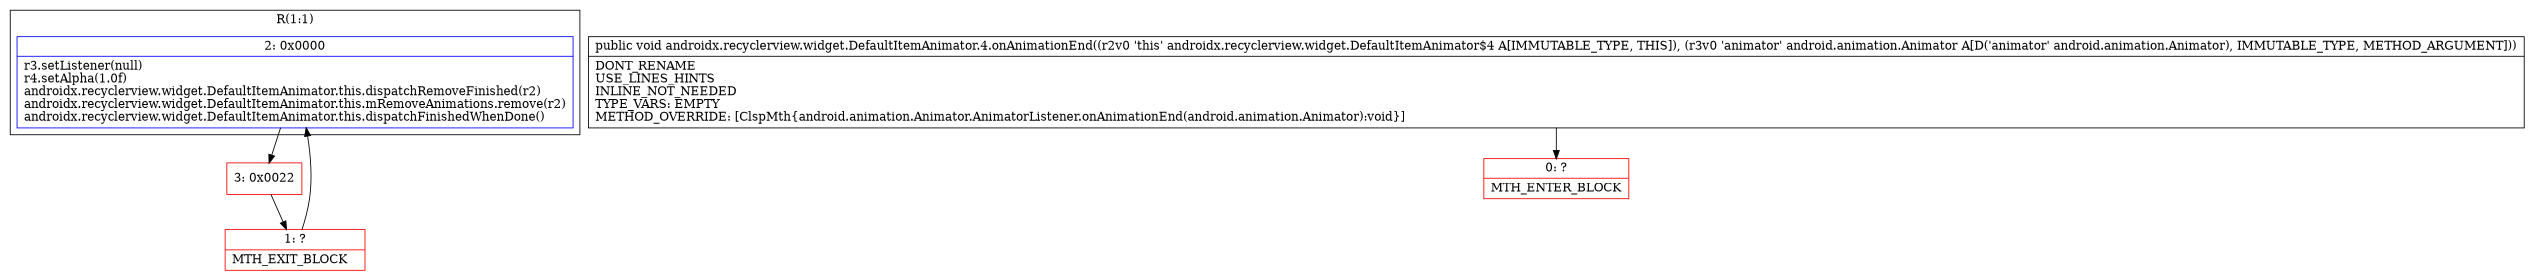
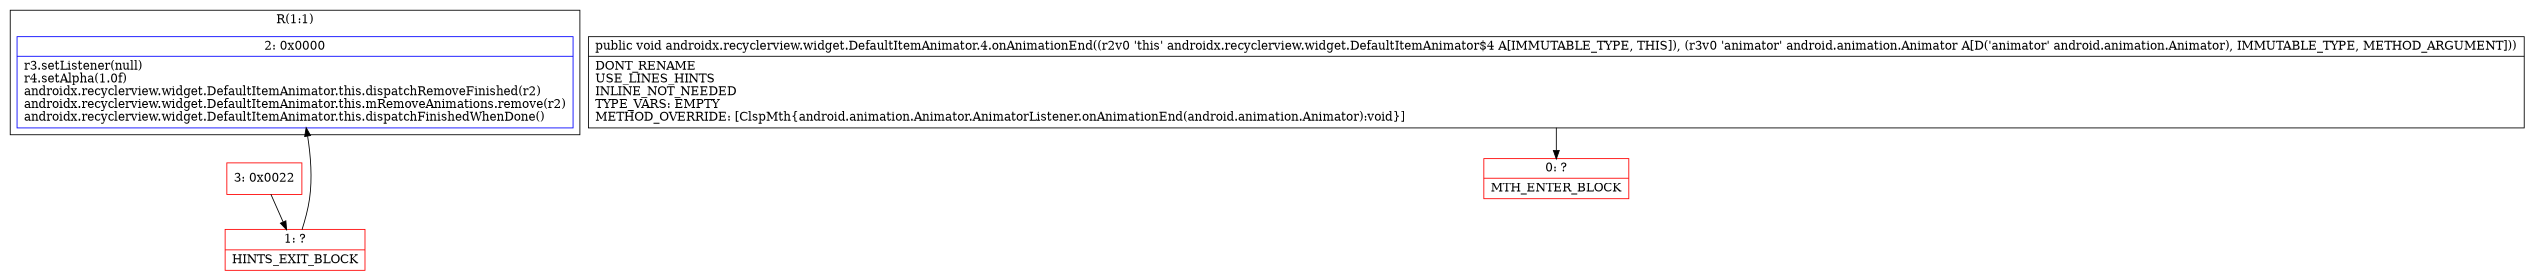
edge "2: 0x0000" -> "3: 0x0022": removed
node "1: ?": text "MTH_EXIT_BLOCK" -> "HINTS_EXIT_BLOCK"
